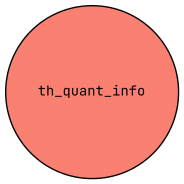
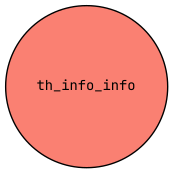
node "th_quant_info": label "th_quant_info" -> "th_info_info"
